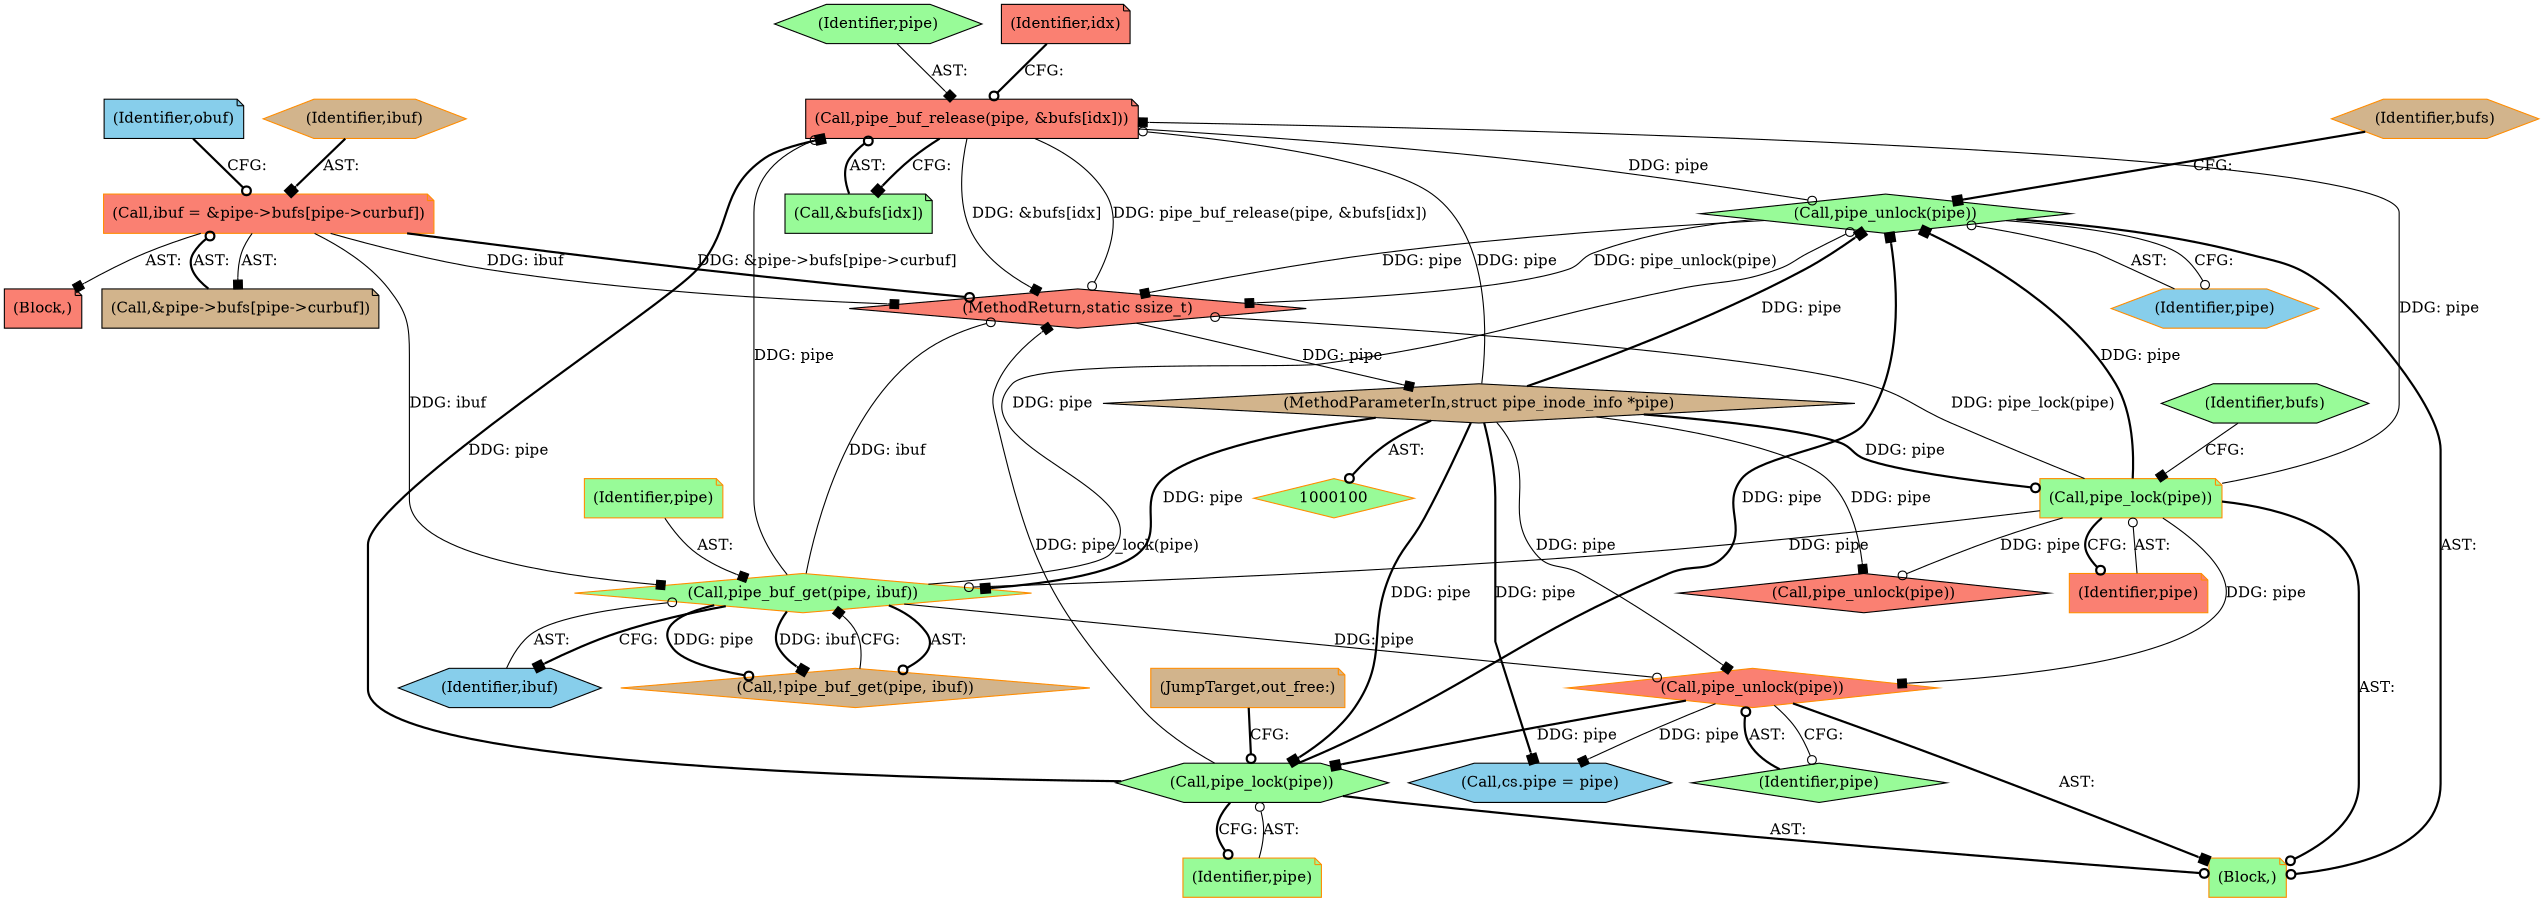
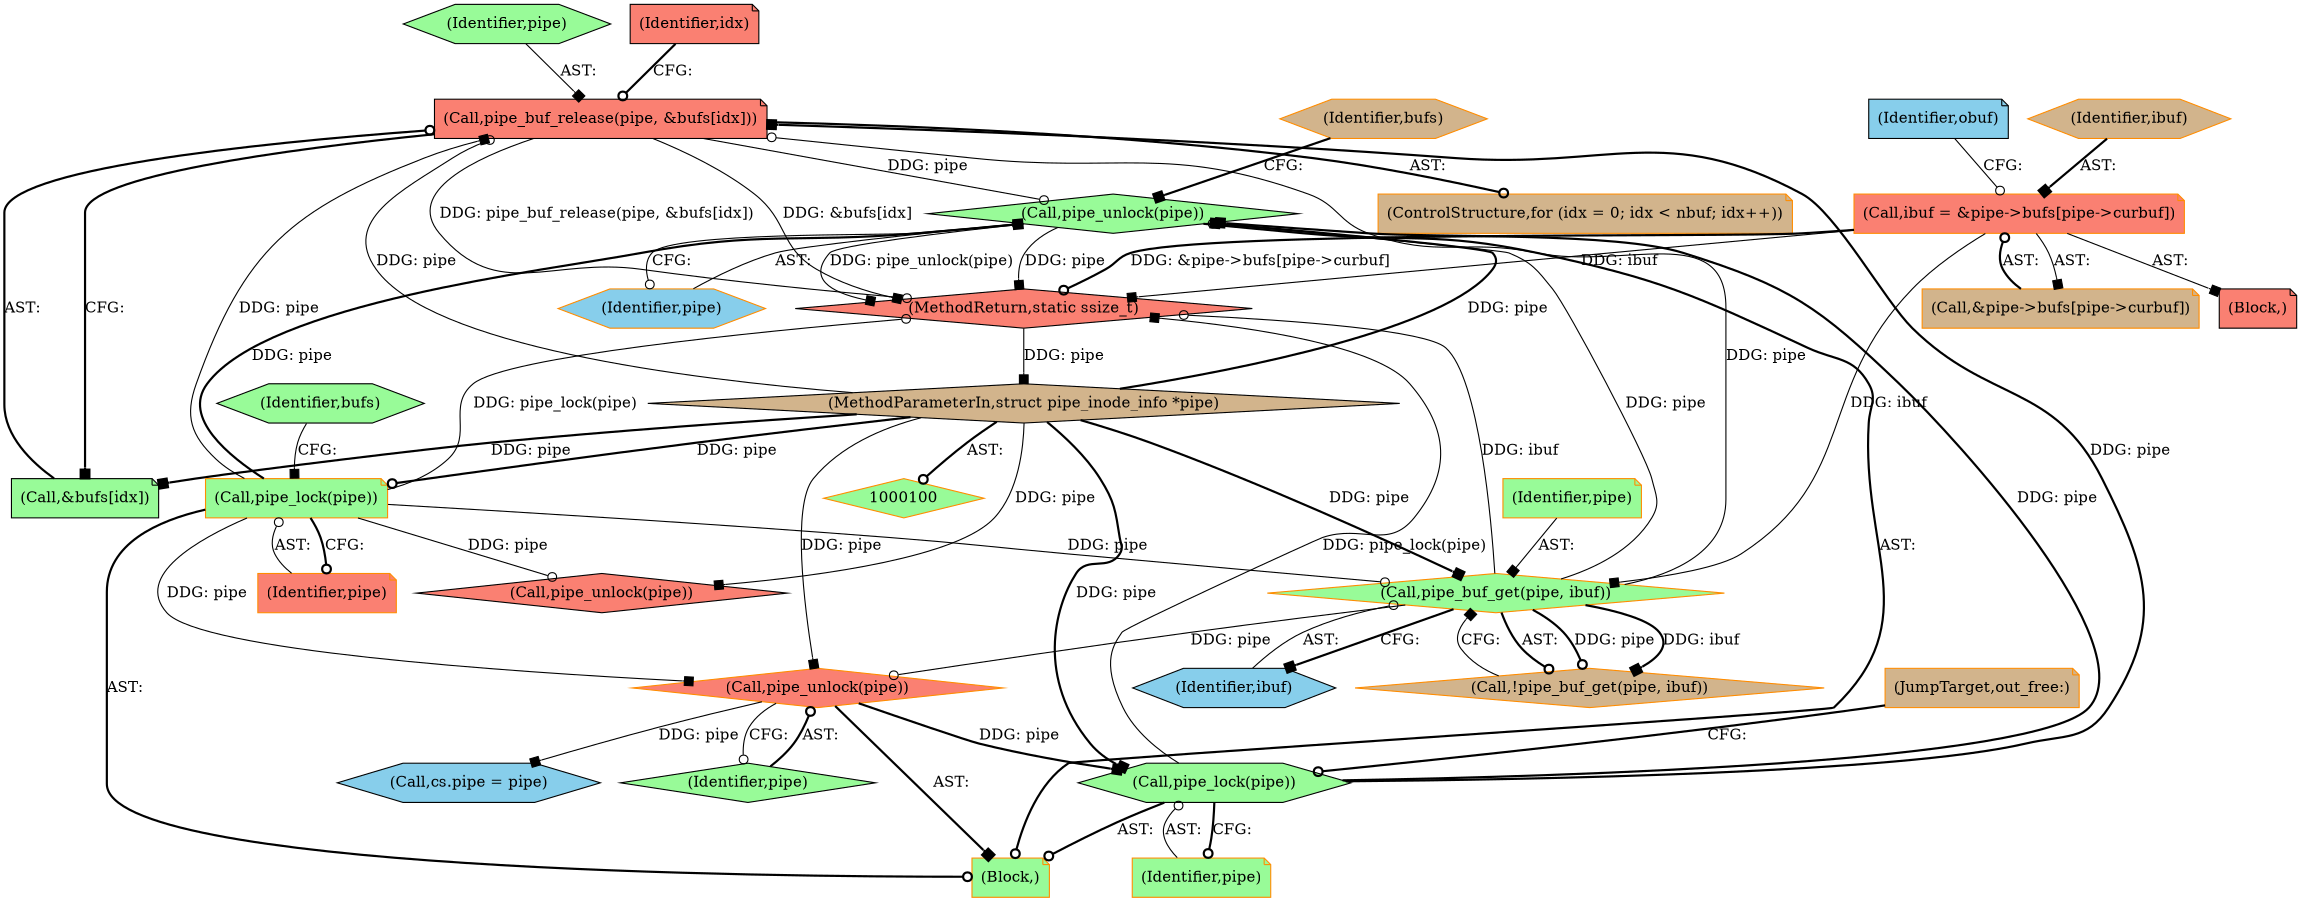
edge "(Identifier,obuf)" -> "(Call,ibuf = &pipe->bufs[pipe->curbuf])": style bold -> solid
node "(ControlStructure,for (idx = 0; idx < nbuf; idx++))": added
node "(Call,&pipe->bufs[pipe->curbuf])": color black -> darkorange
edge "(MethodParameterIn,struct pipe_inode_info *pipe)" -> "(Call,cs.pipe = pipe)": now "(MethodParameterIn,struct pipe_inode_info *pipe)" -> "(Call,&bufs[idx])"
